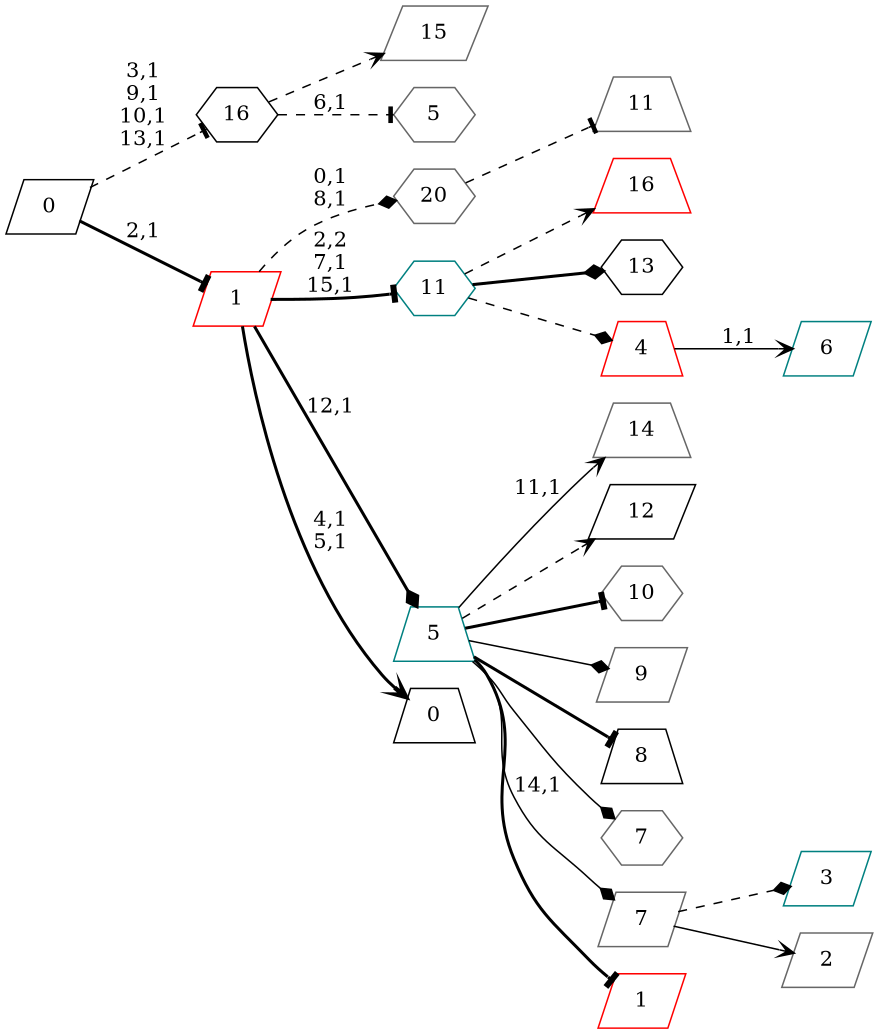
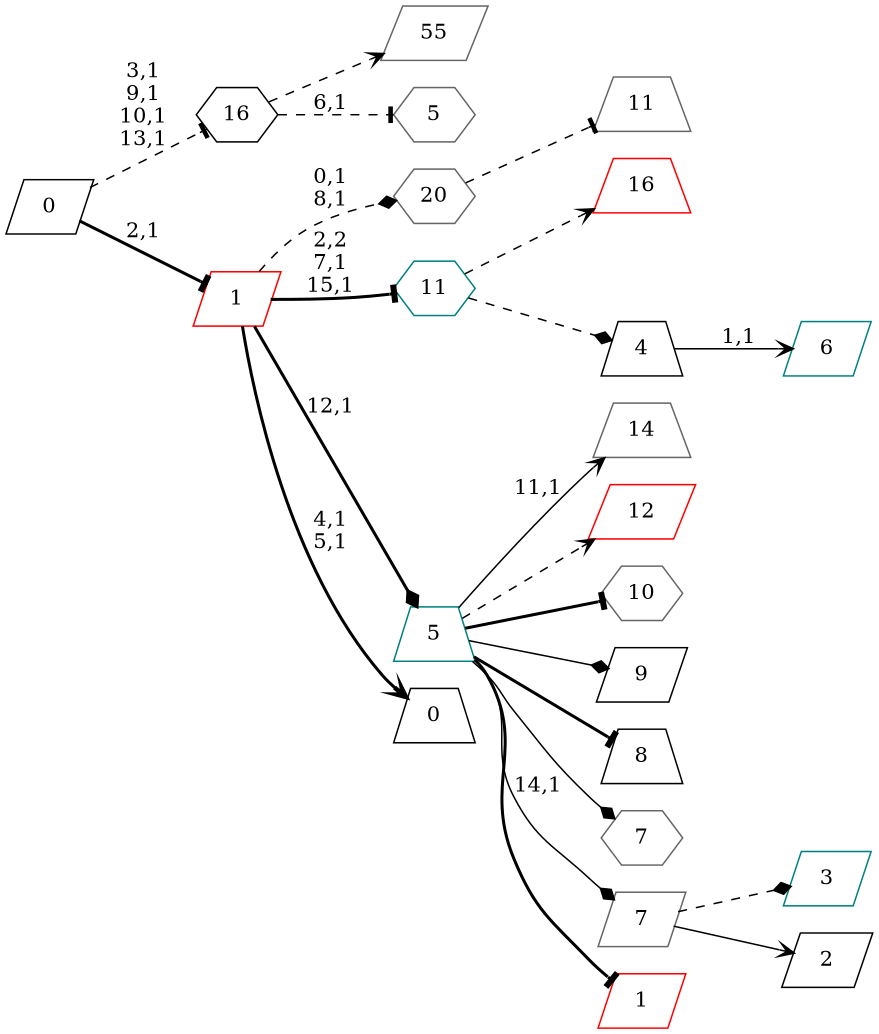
node "15": label "15" -> "55"
node "13": removed
node "4": color red -> black
node "12": color black -> red
node "9": color gray40 -> black
node "2": color gray40 -> black
